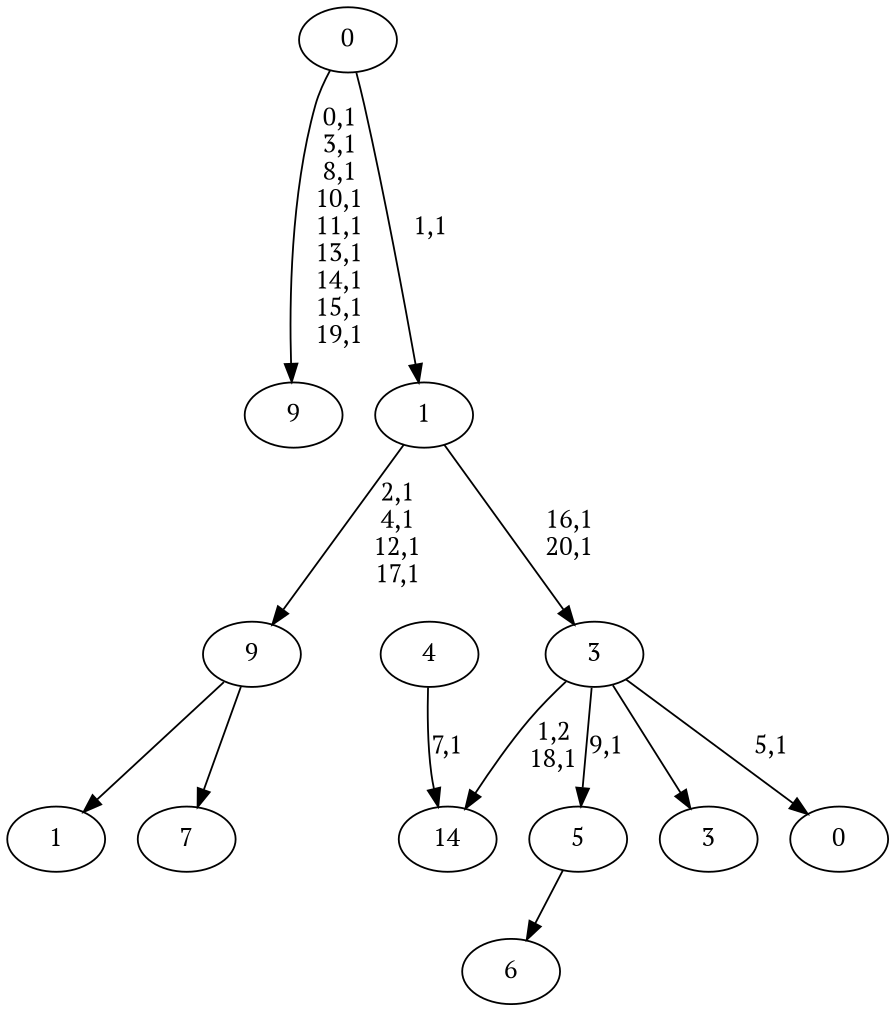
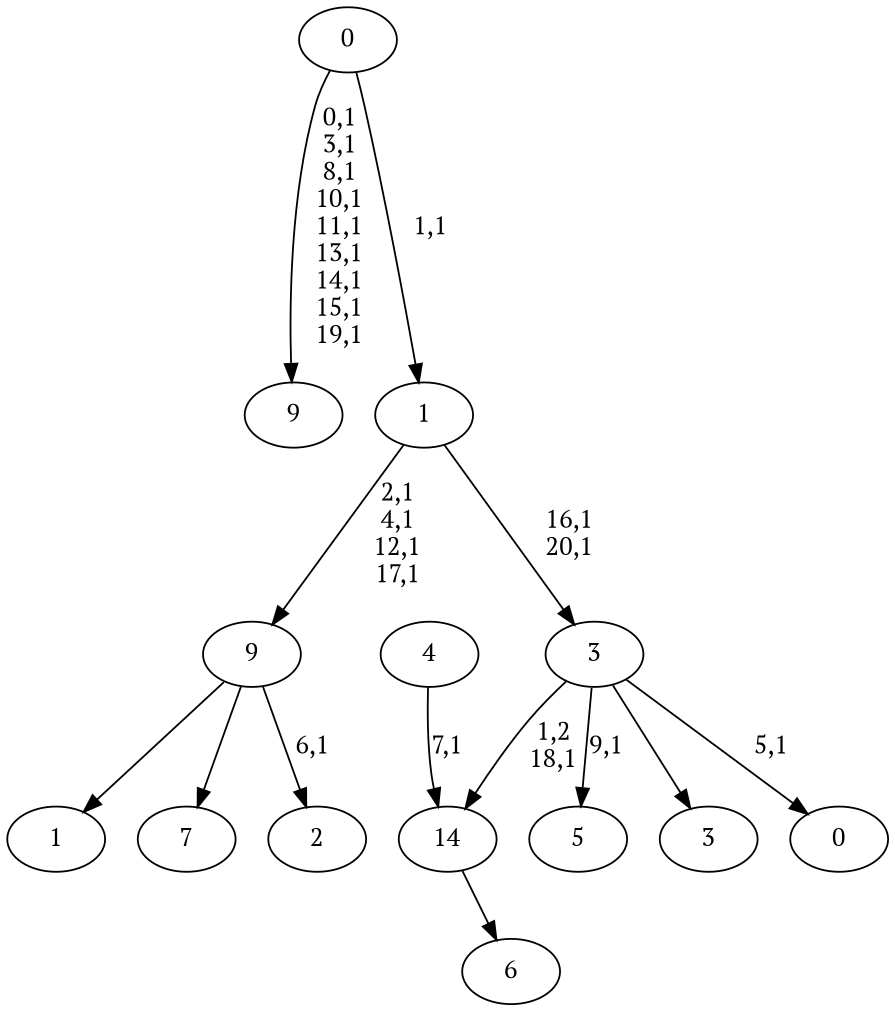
node "2": added
edge "5" -> "6": now "14" -> "6"
